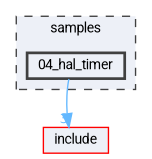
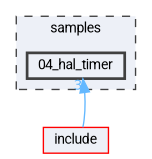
edge "04_hal_timer" -> "include": reversed
